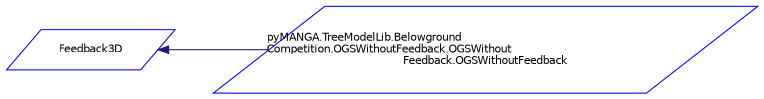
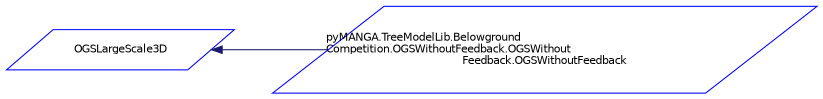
node "Feedback3D": label "Feedback3D" -> "OGSLargeScale3D"
